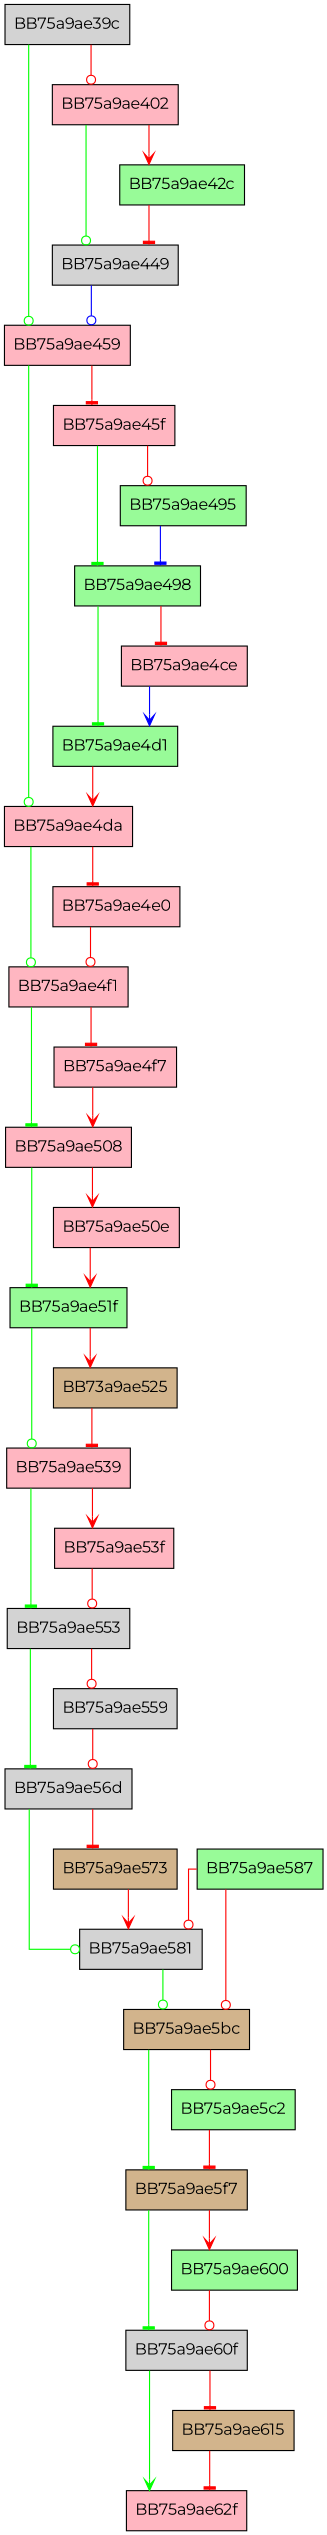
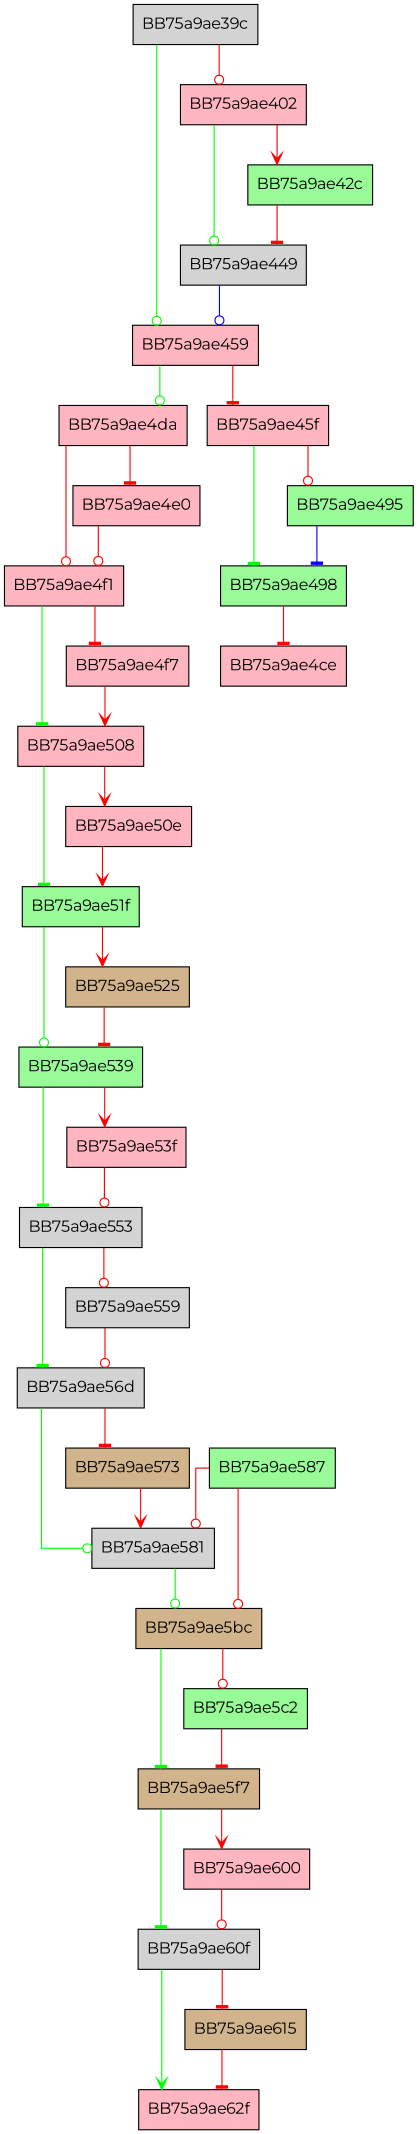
node "BB75a9ae4d1": removed
edge "BB75a9ae4da" -> "BB75a9ae4f1": color green -> red
node "BB73a9ae525": label "BB73a9ae525" -> "BB75a9ae525"
node "BB75a9ae539": fillcolor lightpink -> palegreen
node "BB75a9ae600": fillcolor palegreen -> lightpink
